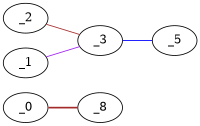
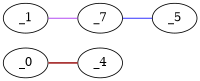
node "_2": removed
node "_3": label "_3" -> "_7"
node "_8": label "_8" -> "_4"
